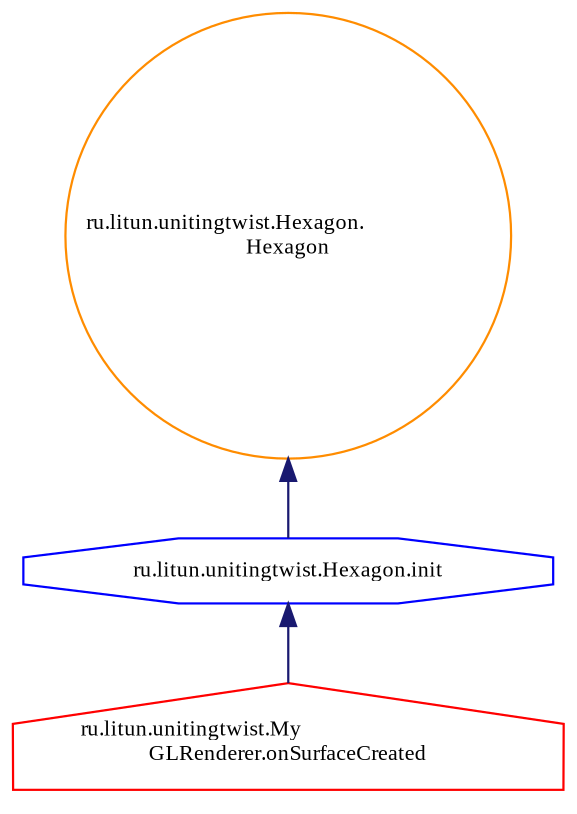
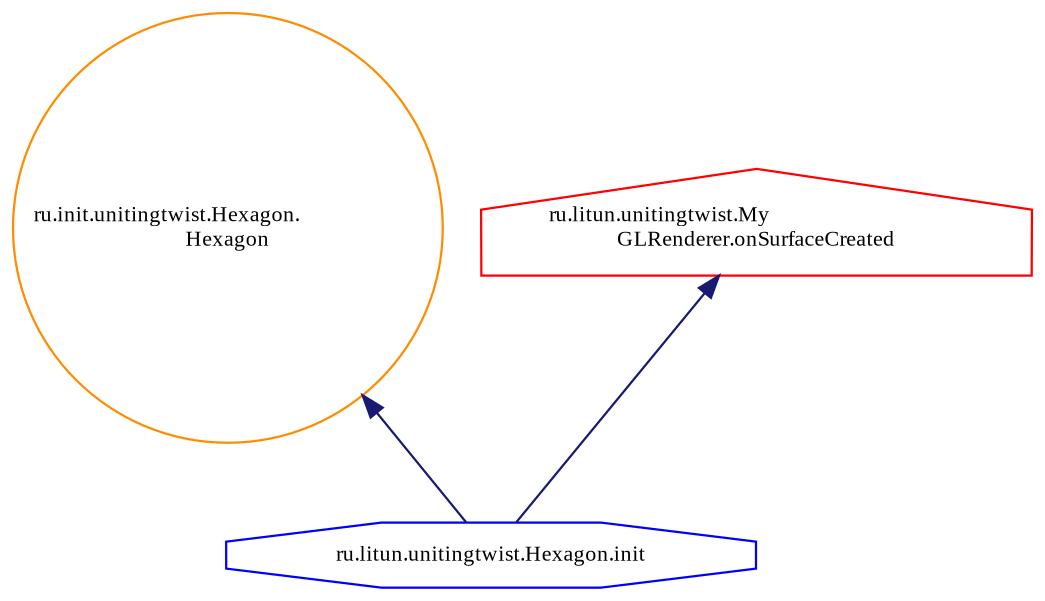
node "ru.litun.unitingtwist.Hexagon. Hexagon": label "ru.litun.unitingtwist.Hexagon. Hexagon" -> "ru.init.unitingtwist.Hexagon. Hexagon"
edge "ru.litun.unitingtwist.My GLRenderer.onSurfaceCreated" -> "ru.litun.unitingtwist.Hexagon.init": reversed
